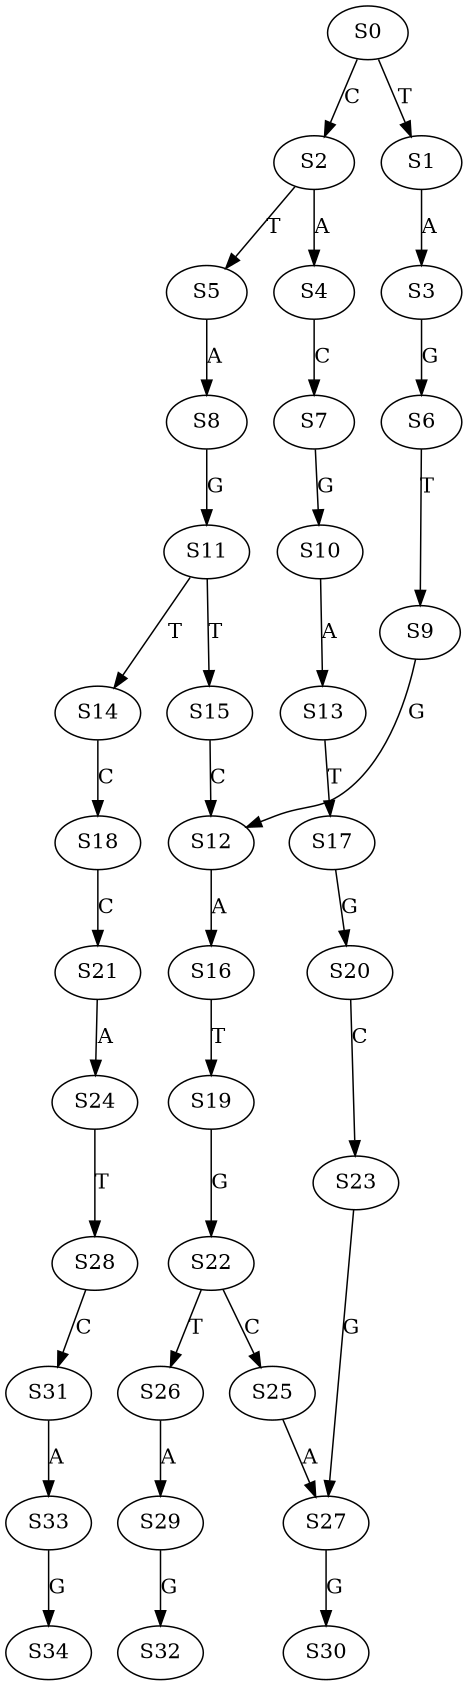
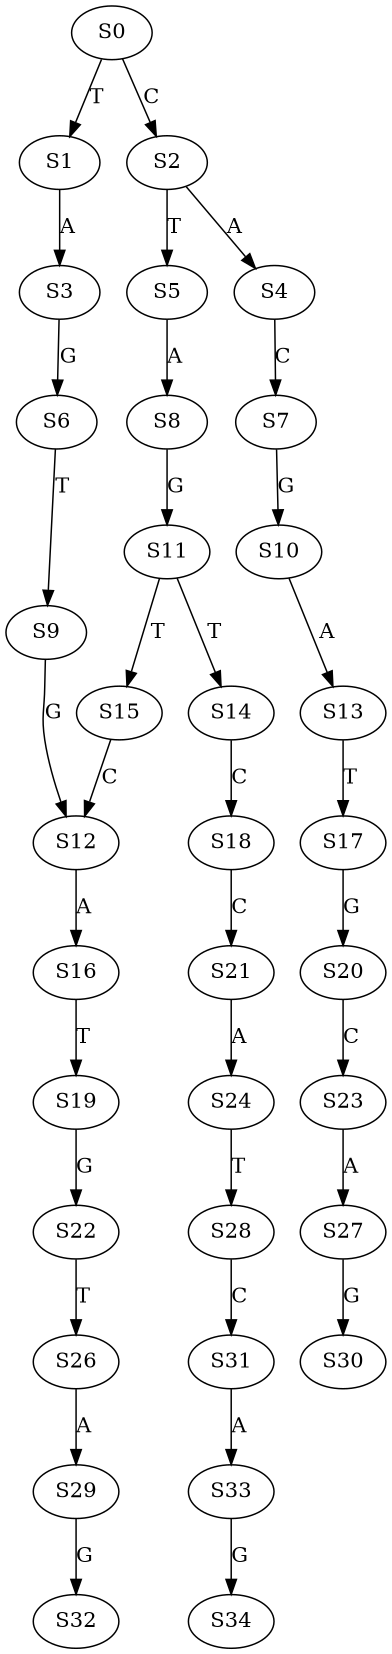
edge "S23" -> "S27": label "G" -> "A"
node "S25": removed
